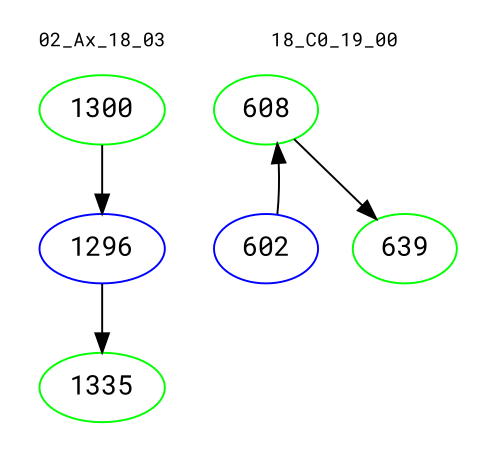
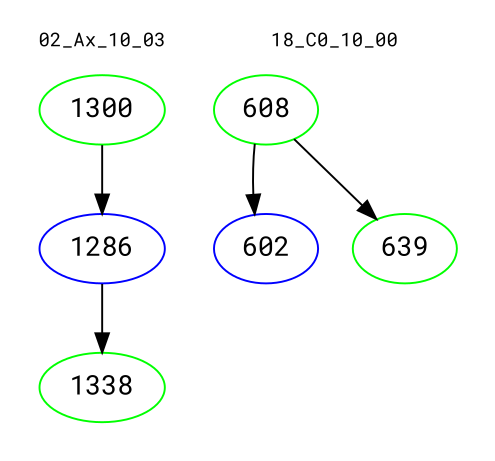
cluster "02_Ax_18_03": label "02_Ax_18_03" -> "02_Ax_10_03"
cluster "18_C0_19_00": label "18_C0_19_00" -> "18_C0_10_00"
edge "602" -> "608": reversed
node "1296": label "1296" -> "1286"
node "1335": label "1335" -> "1338"
